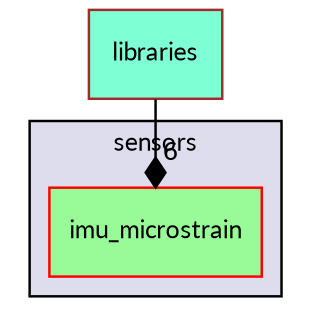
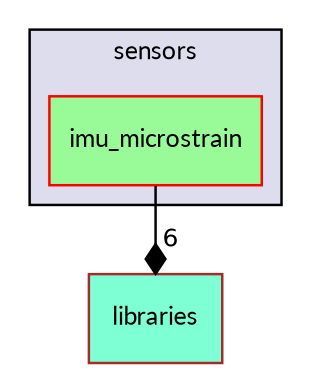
edge "libraries" -> "imu_microstrain": reversed
